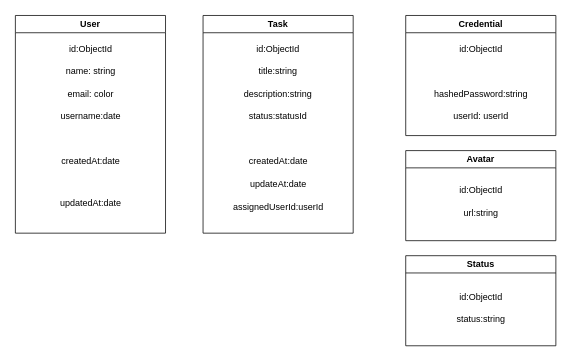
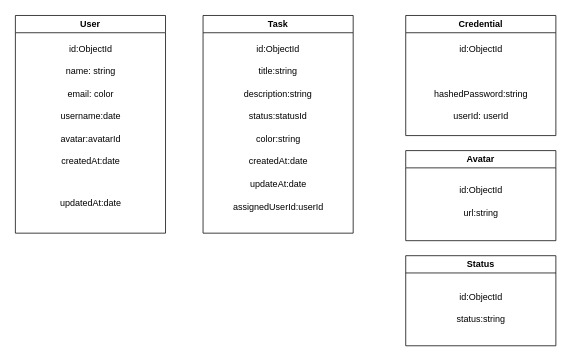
node "avatar:avatarId": added
node "color:string": added
